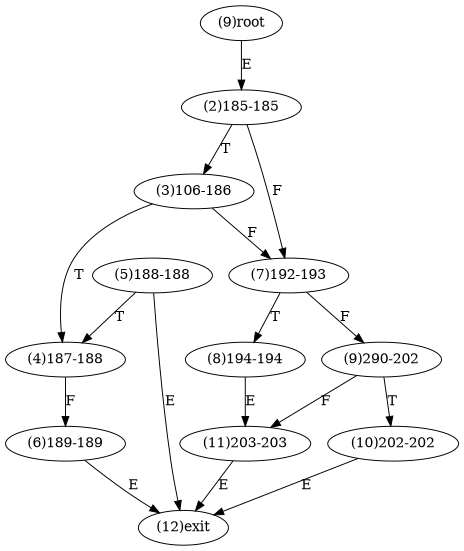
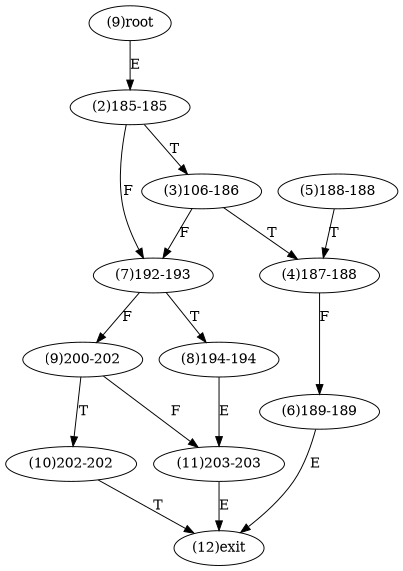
node "(9)290-202": label "(9)290-202" -> "(9)200-202"
edge "(5)188-188" -> "(12)exit": removed, label "E"
edge "(10)202-202" -> "(12)exit": label "E" -> "T"
